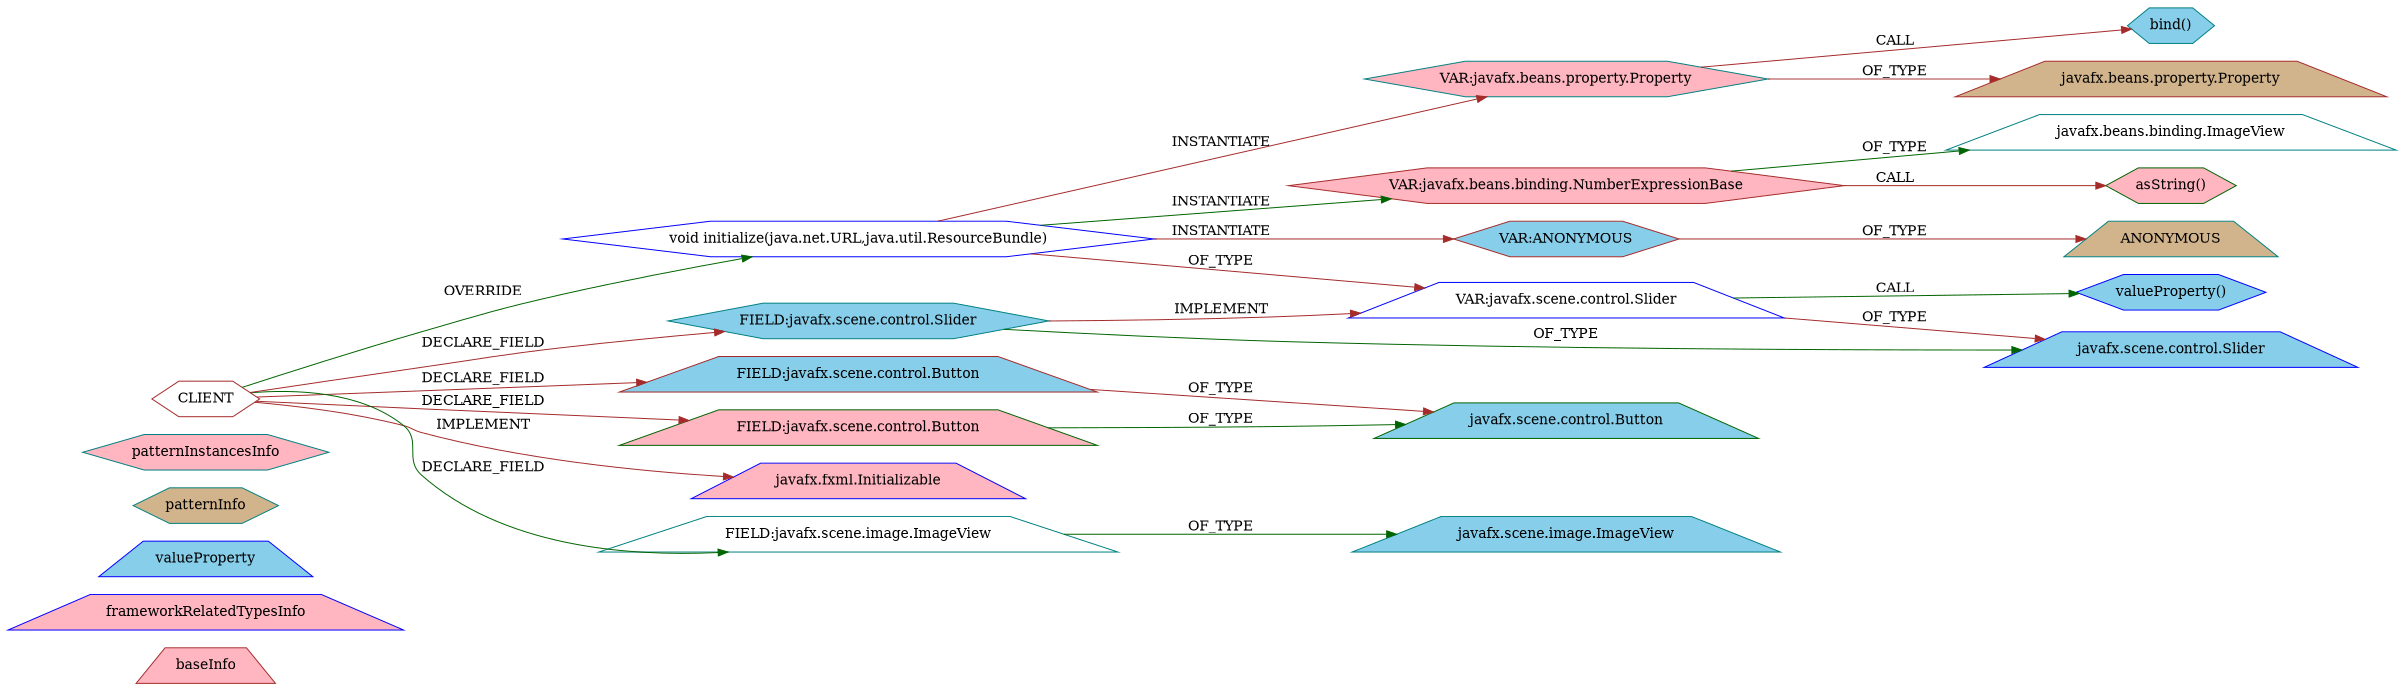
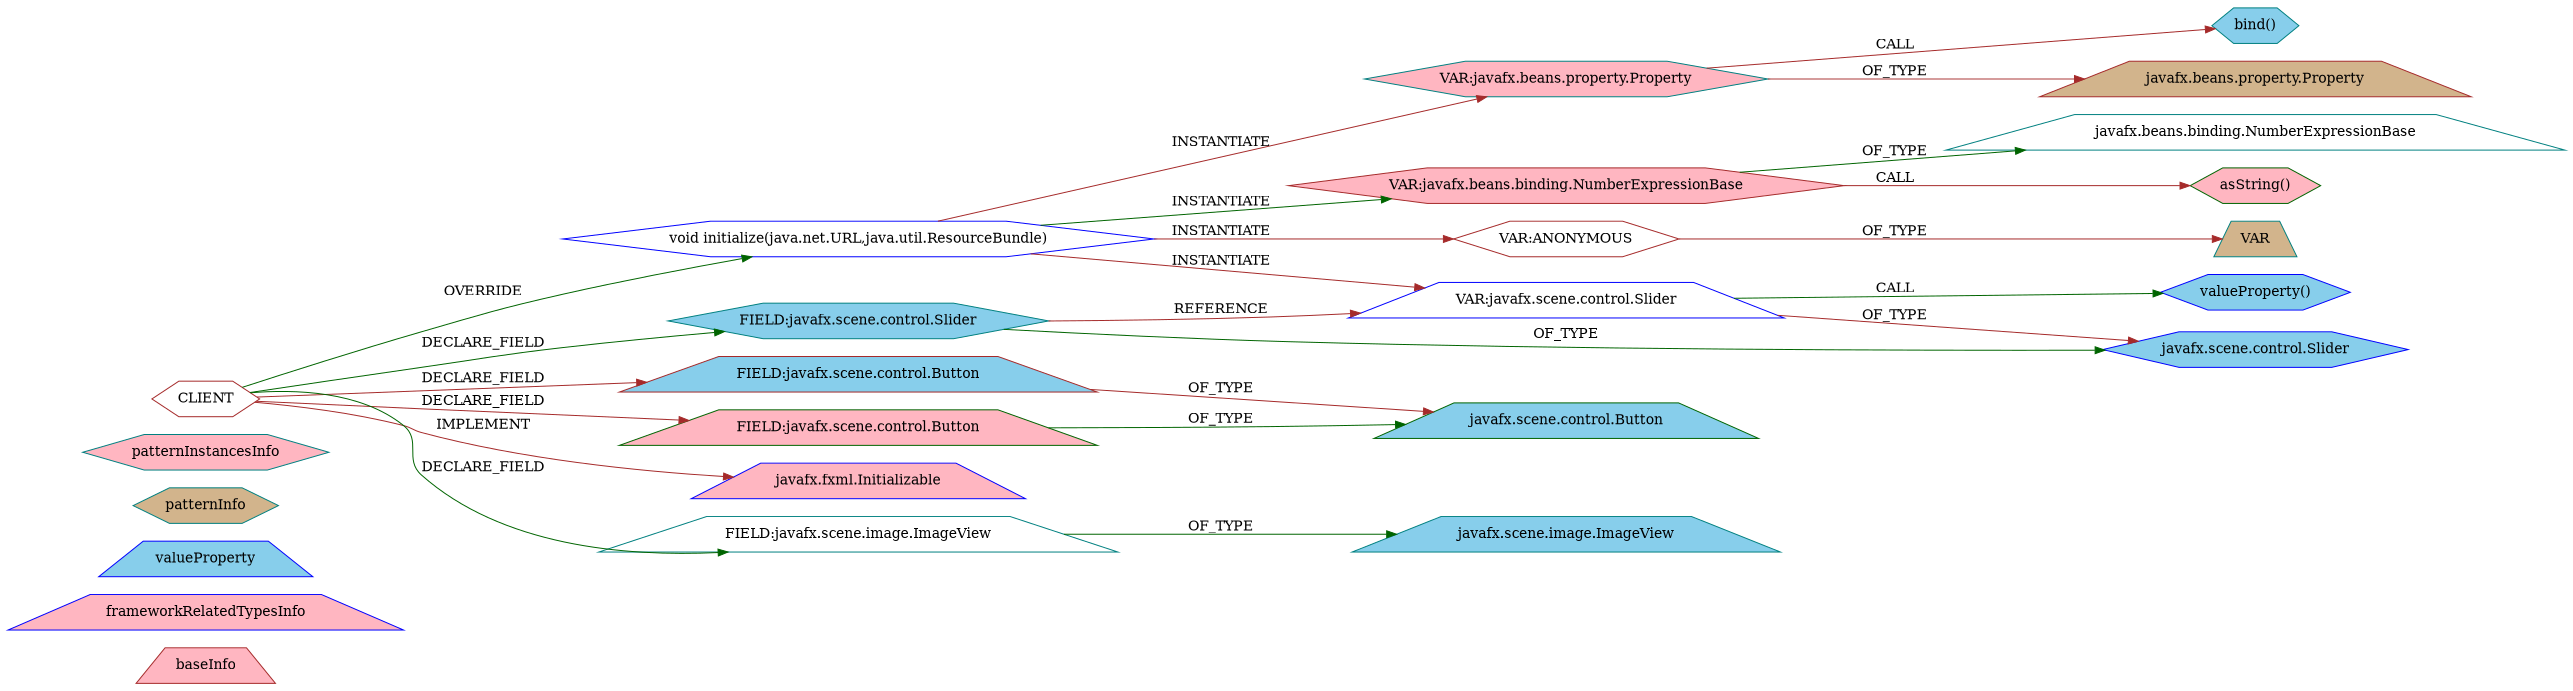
node "javafx.beans.binding.ImageView": label "javafx.beans.binding.ImageView" -> "javafx.beans.binding.NumberExpressionBase"
node "VAR:ANONYMOUS": fillcolor skyblue -> white
node "ANONYMOUS": label "ANONYMOUS" -> "VAR"
edge "void initialize(java.net.URL,java.util.ResourceBundle)" -> "VAR:javafx.scene.control.Slider": label "OF_TYPE" -> "INSTANTIATE"
edge "FIELD:javafx.scene.control.Slider" -> "VAR:javafx.scene.control.Slider": label "IMPLEMENT" -> "REFERENCE"
node "javafx.scene.control.Slider": shape trapezium -> hexagon
edge "CLIENT" -> "FIELD:javafx.scene.control.Slider": color brown -> darkgreen
